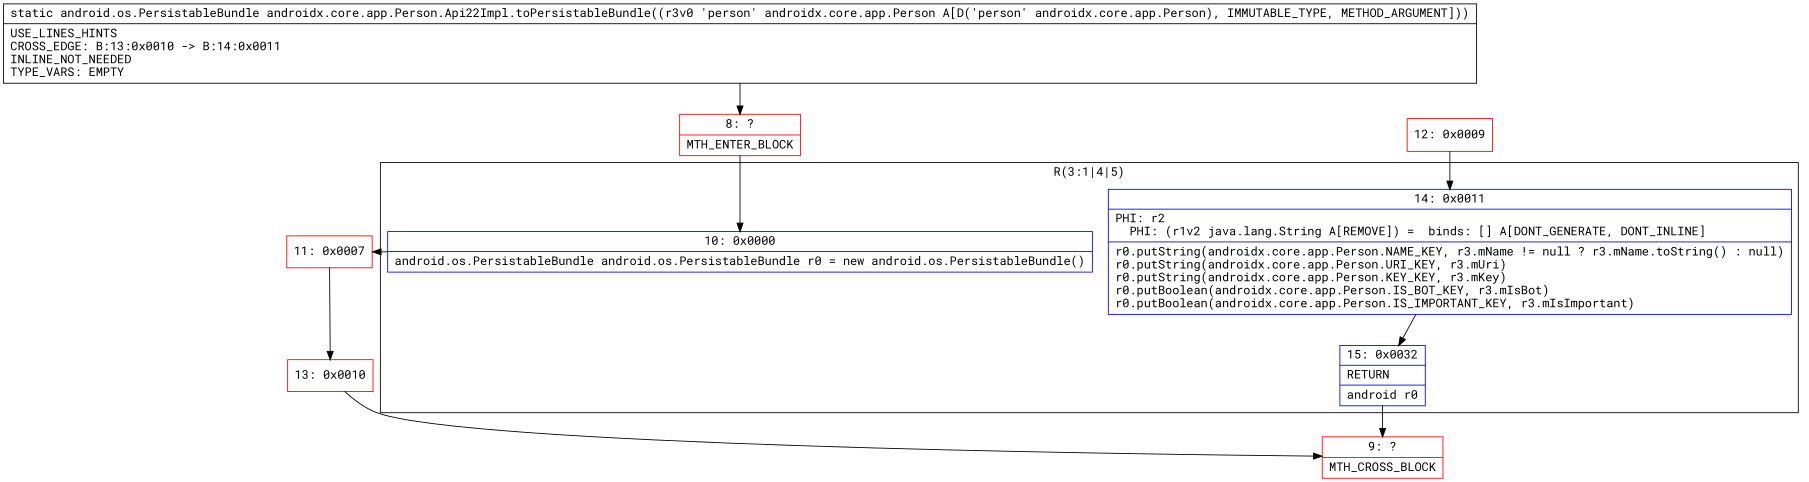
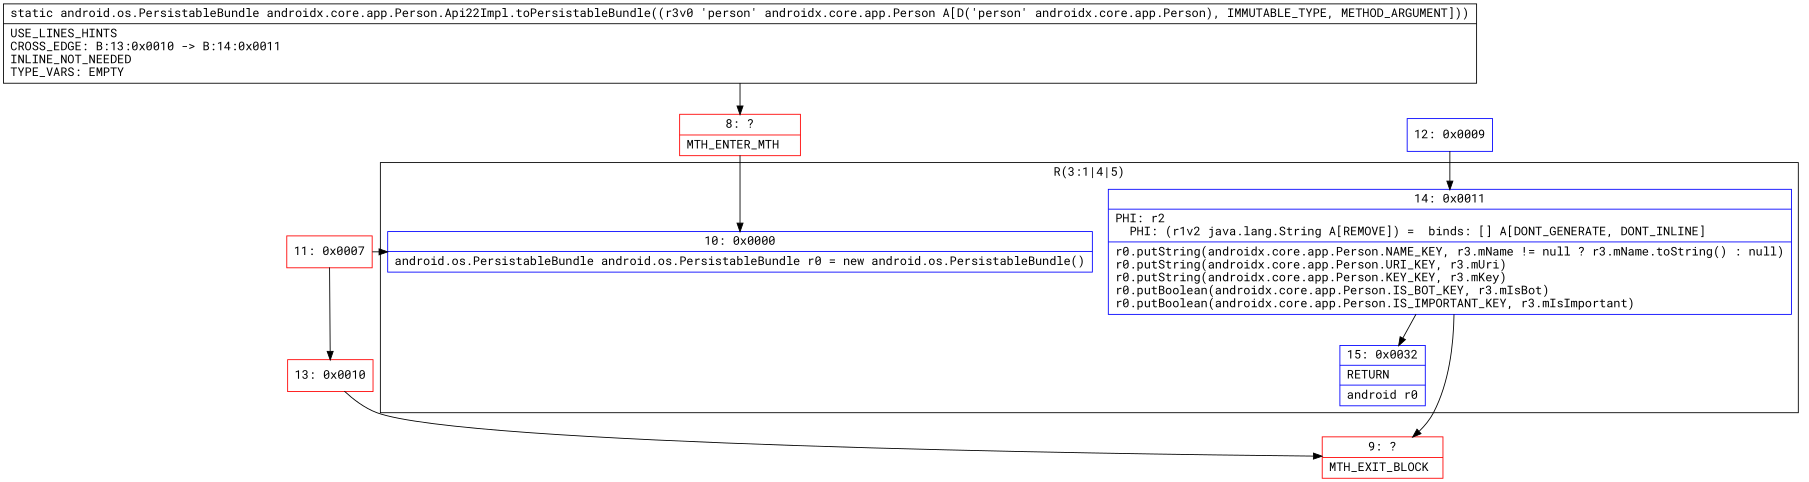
node "12: 0x0009": color red -> blue
node "8: ?": text "MTH_ENTER_BLOCK" -> "MTH_ENTER_MTH"
edge "10: 0x0000" -> "11: 0x0007": reversed
edge "15: 0x0032" -> "9: ?": now "14: 0x0011" -> "9: ?"
node "9: ?": text "MTH_CROSS_BLOCK" -> "MTH_EXIT_BLOCK"
